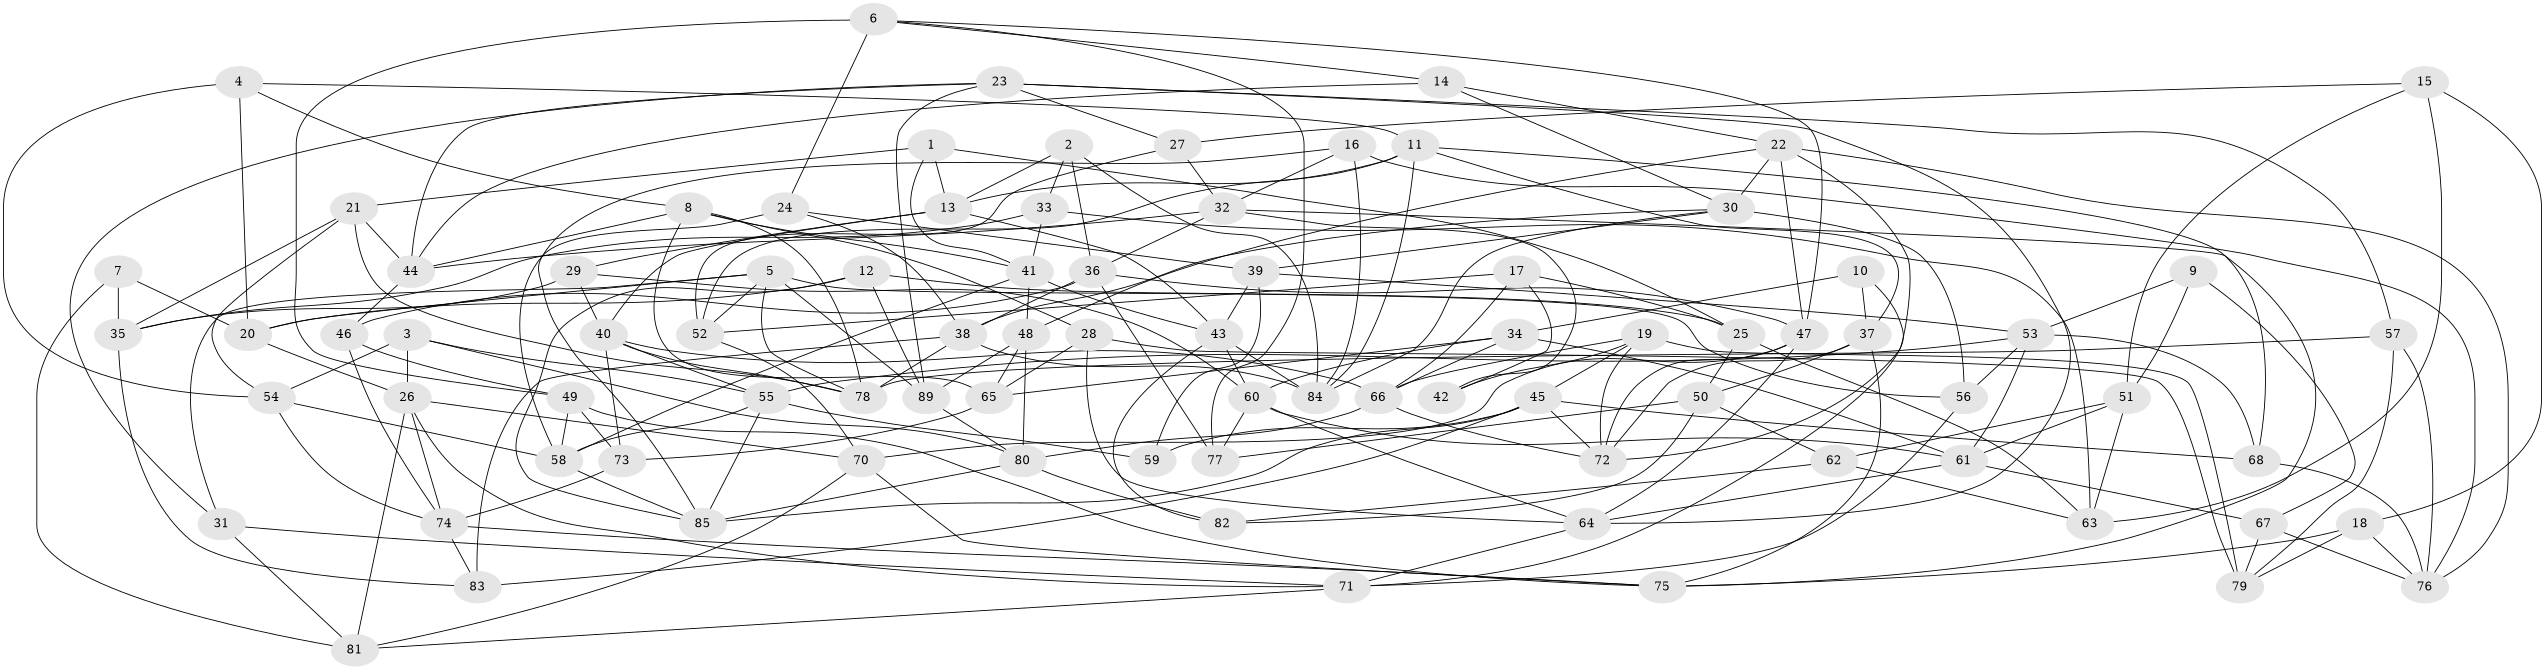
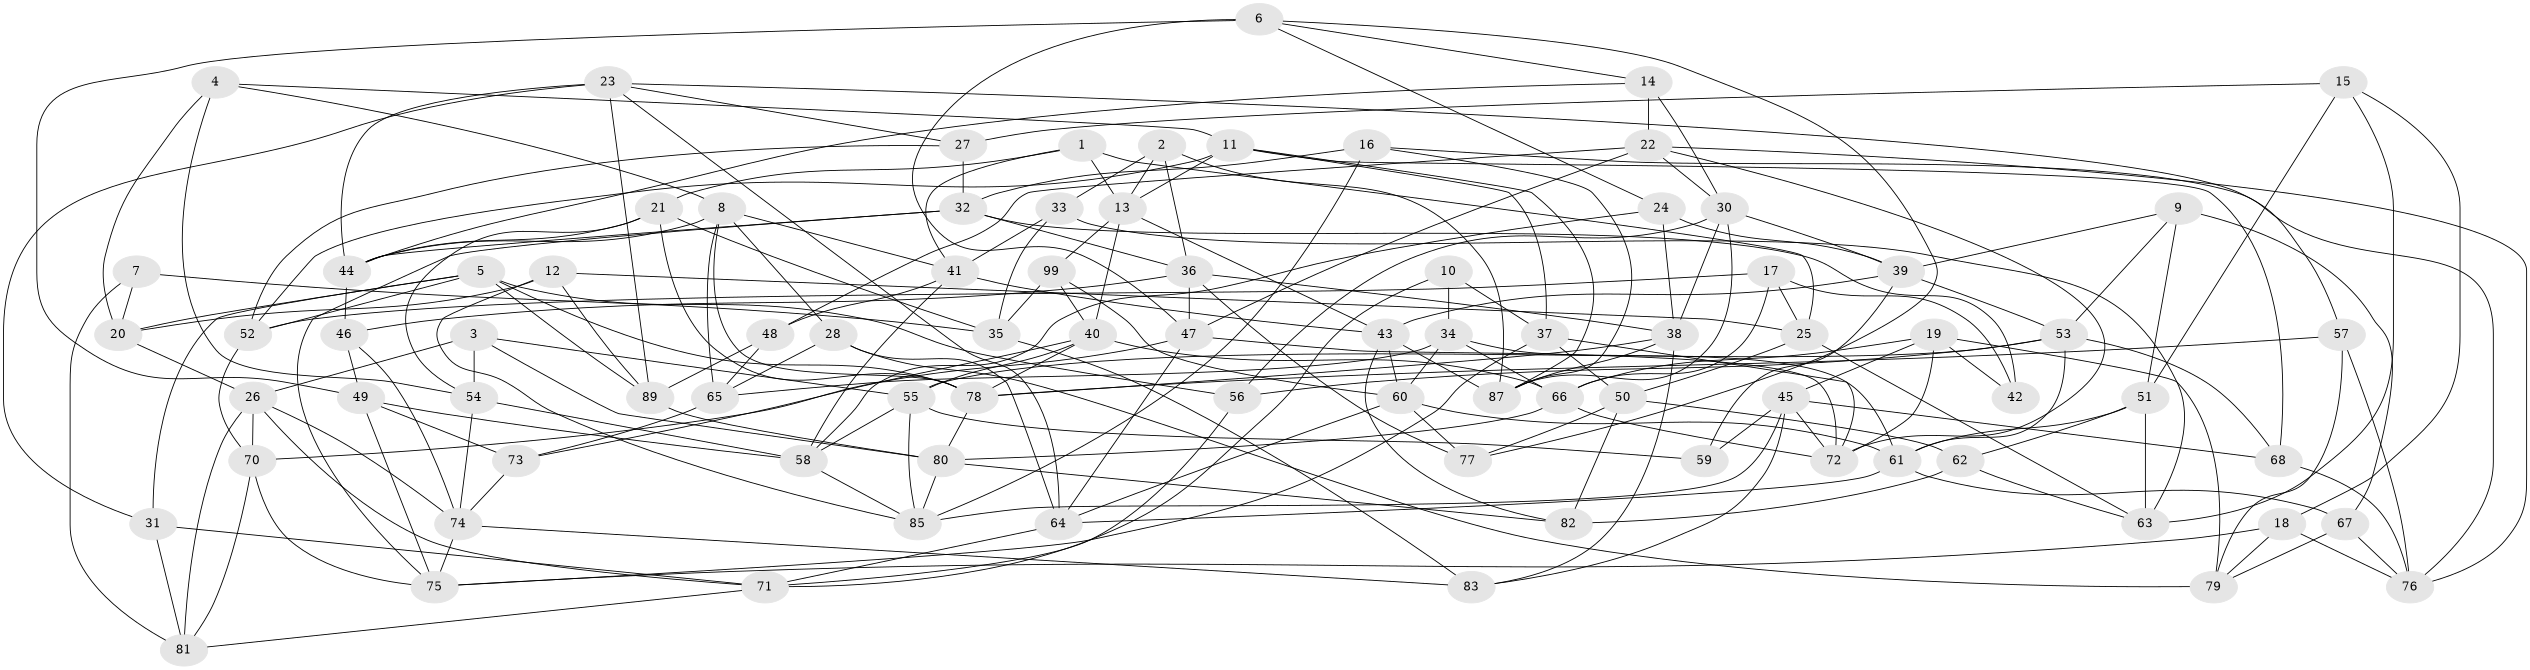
edge "9" -- "39": added
node "29": label "29" -> "99"
node "84": label "84" -> "87"
edge "48" -- "80": now "78" -- "80"
